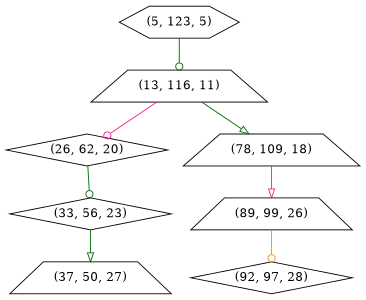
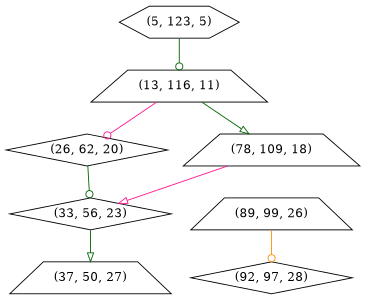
edge "(78, 109, 18)" -> "(89, 99, 26)": now "(78, 109, 18)" -> "(33, 56, 23)"
